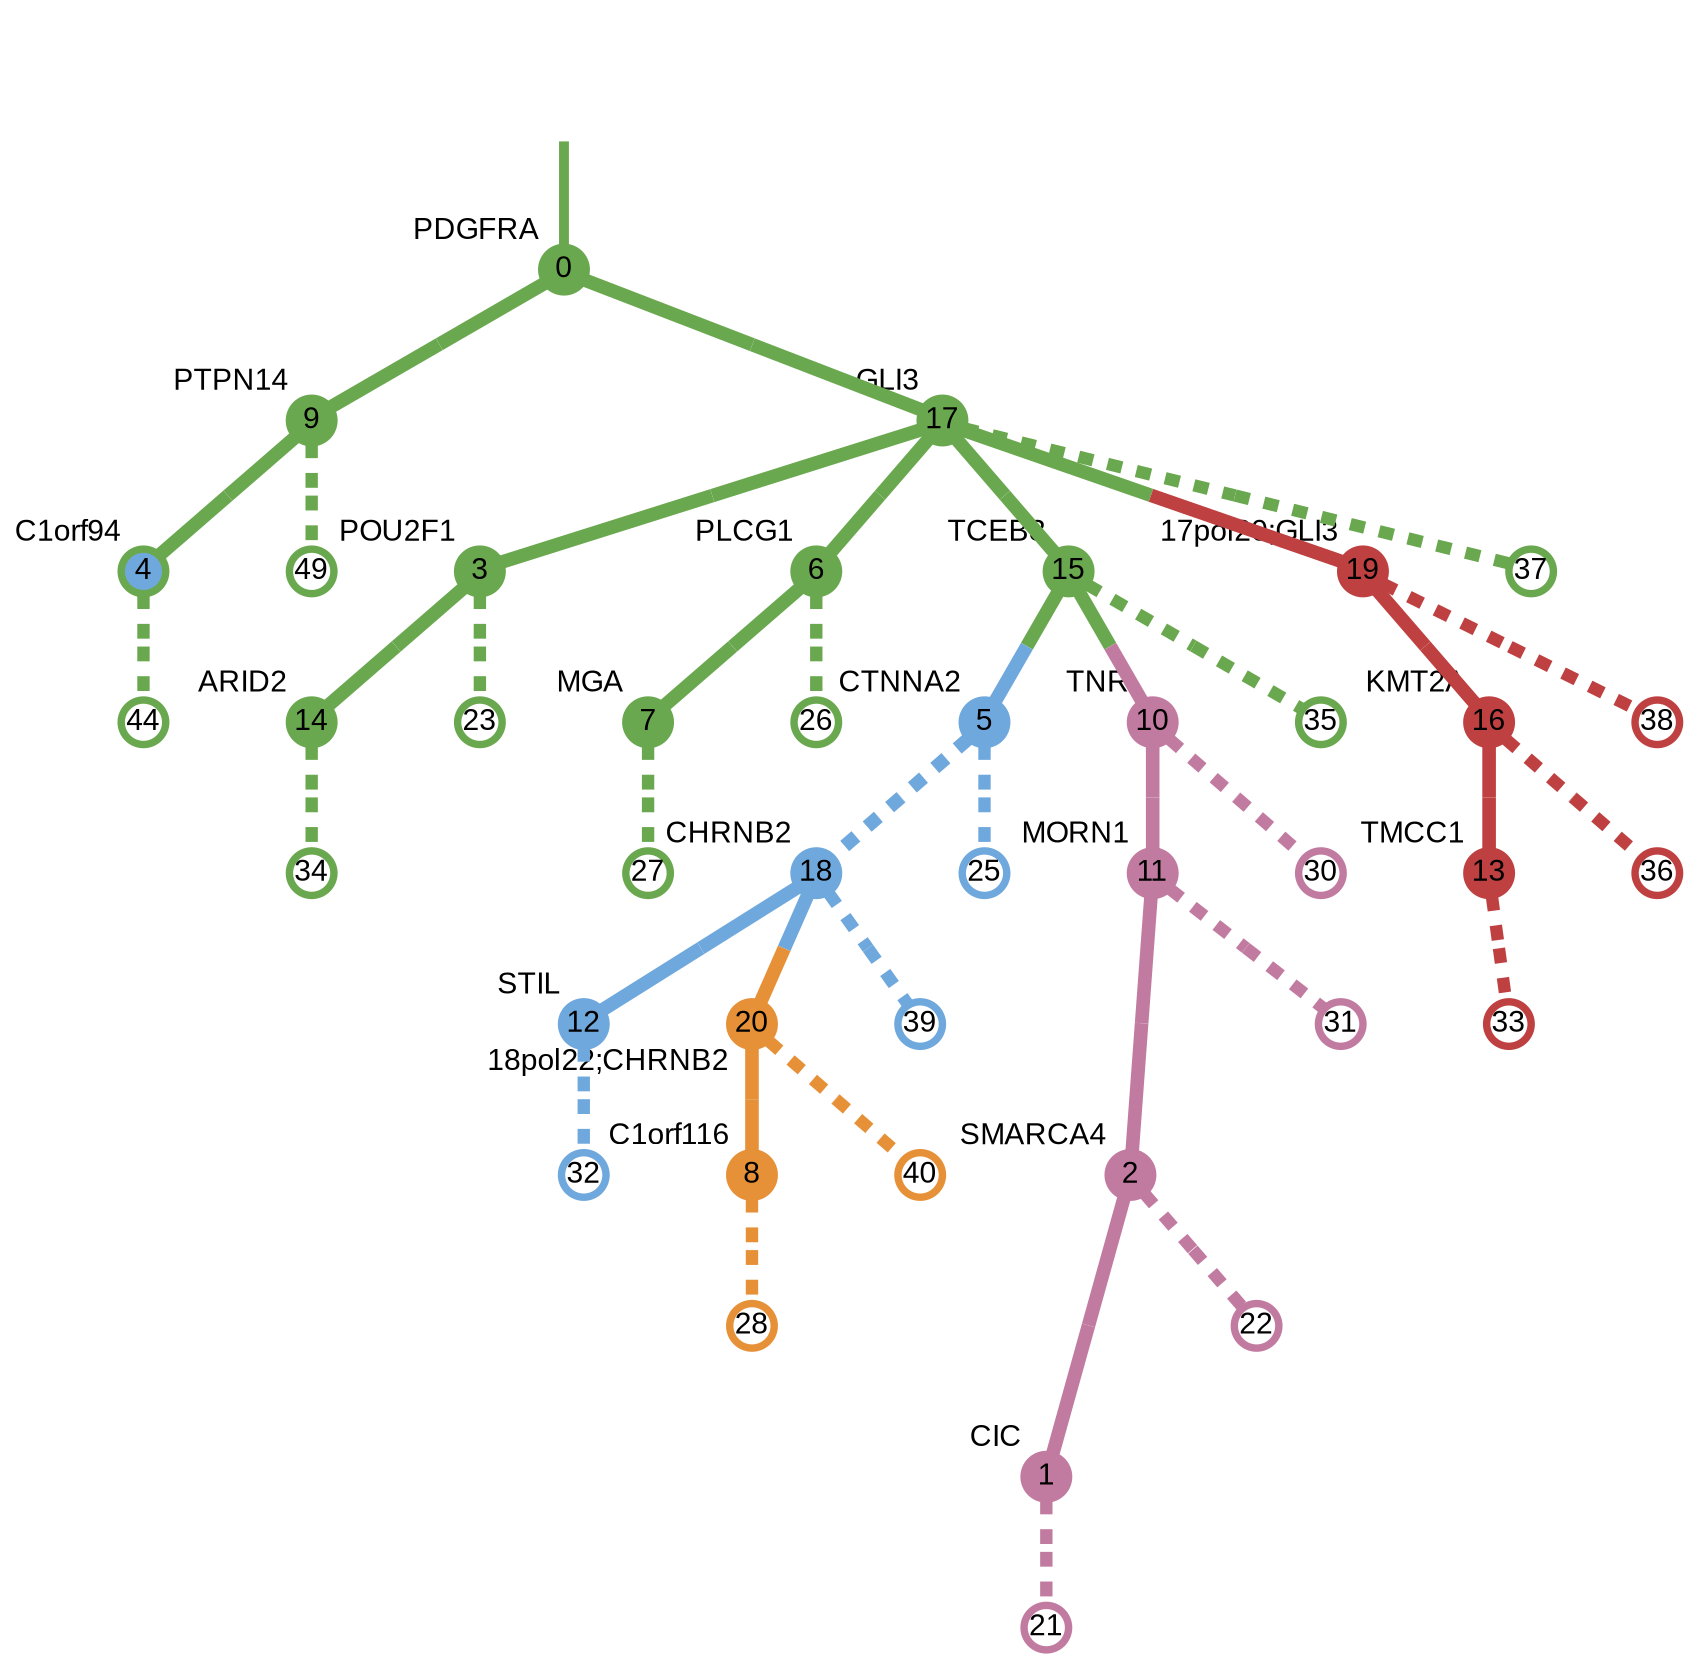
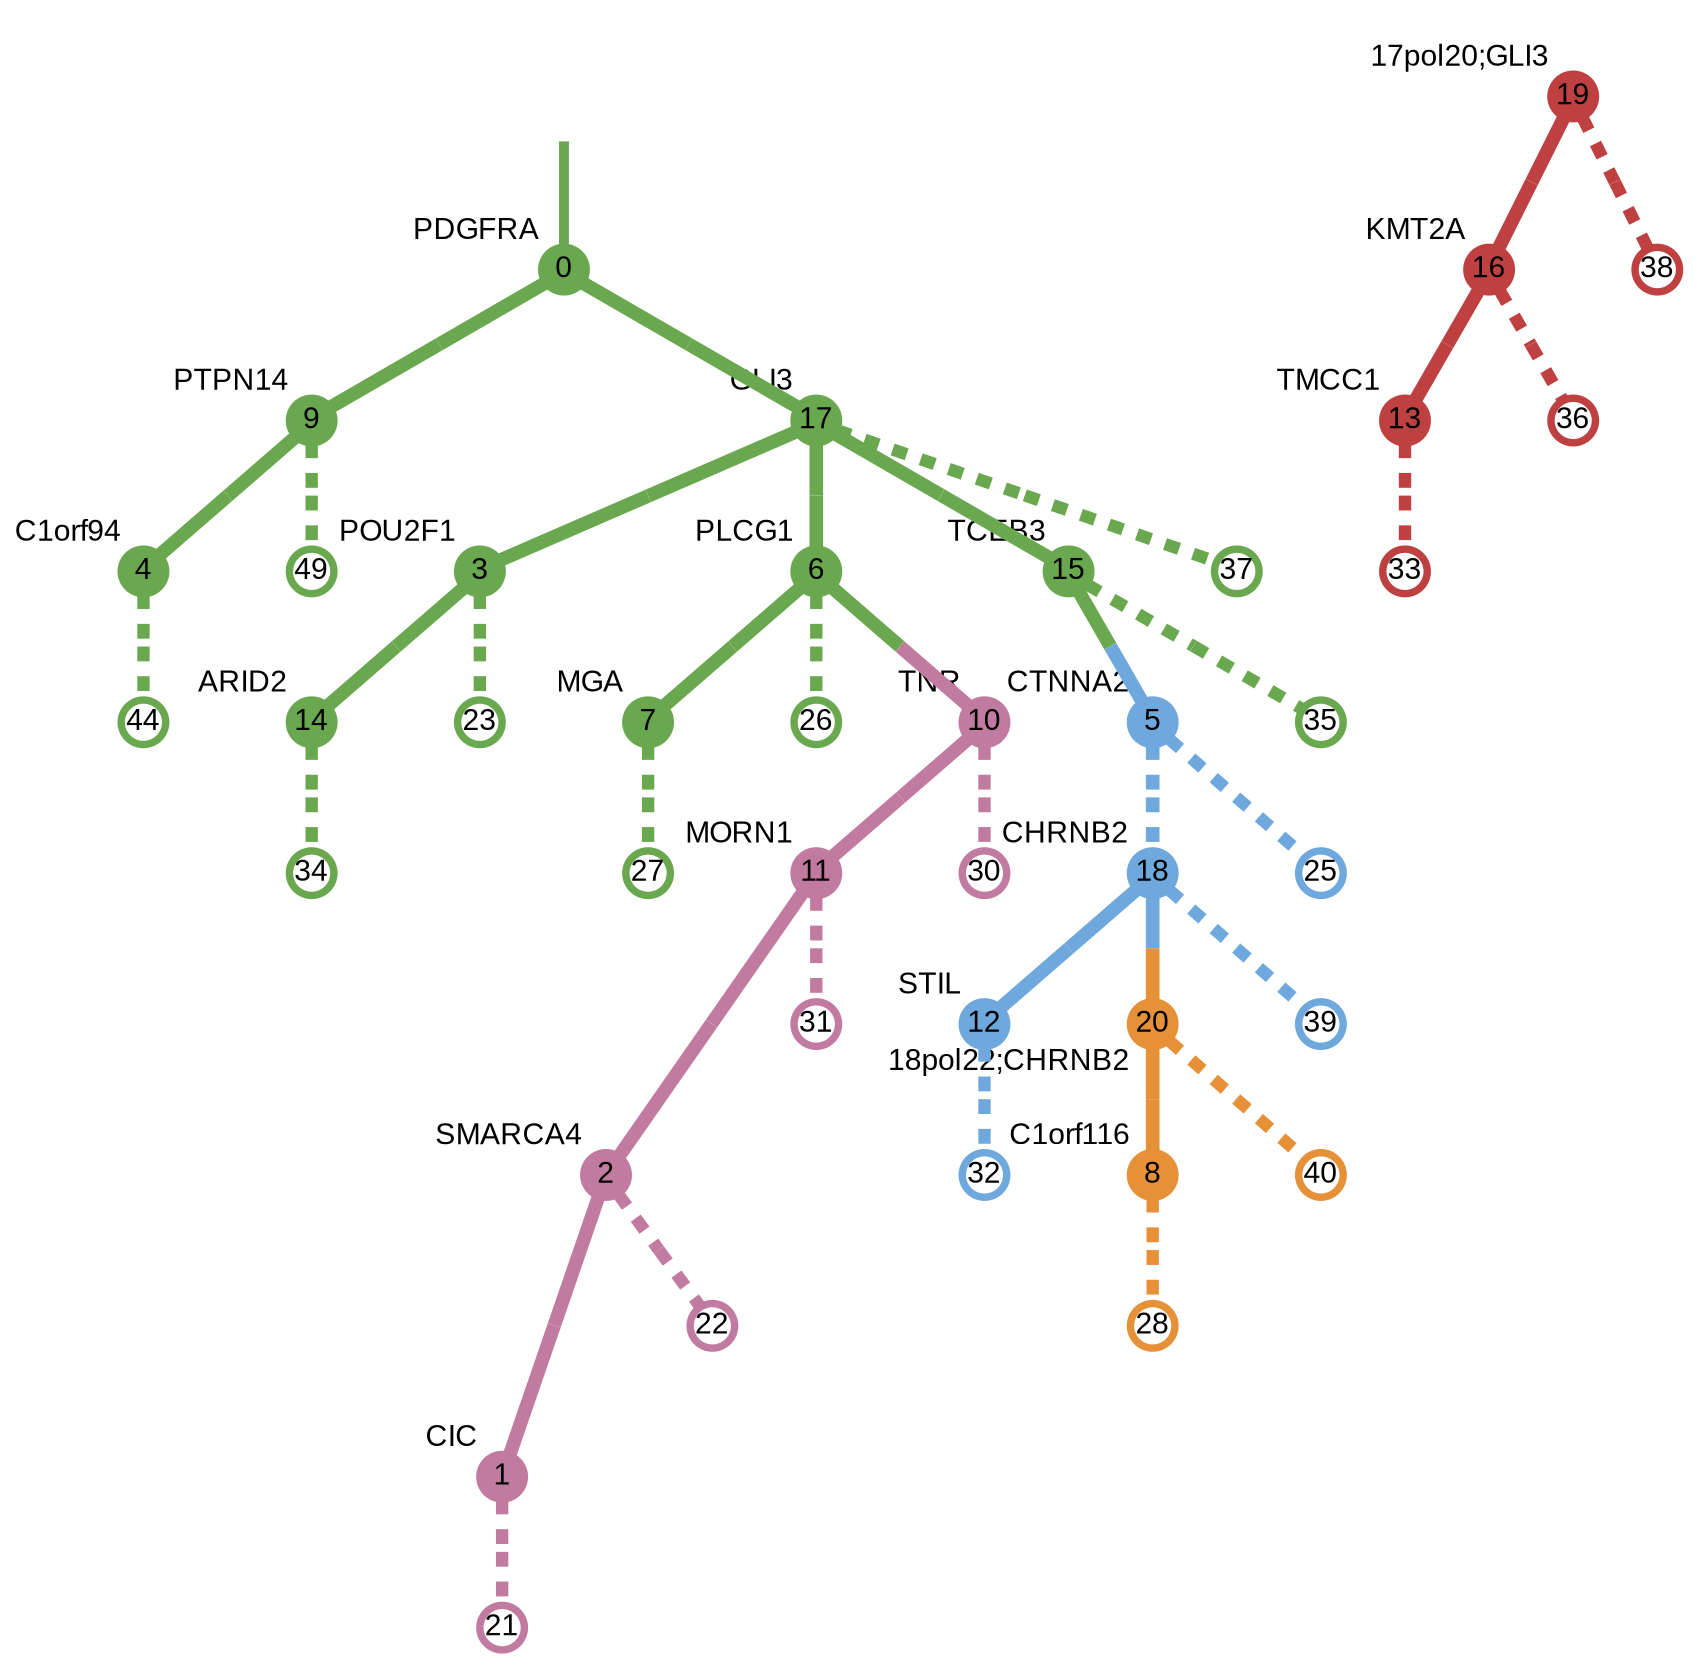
edge "17 GLI3" -> "19 17pol20;GLI3": removed
node "4 C1orf94": fillcolor #6fa8dcff -> #6aa84fff
edge "15 TCEB3" -> "10 TNR": now "6 PLCG1" -> "10 TNR"
